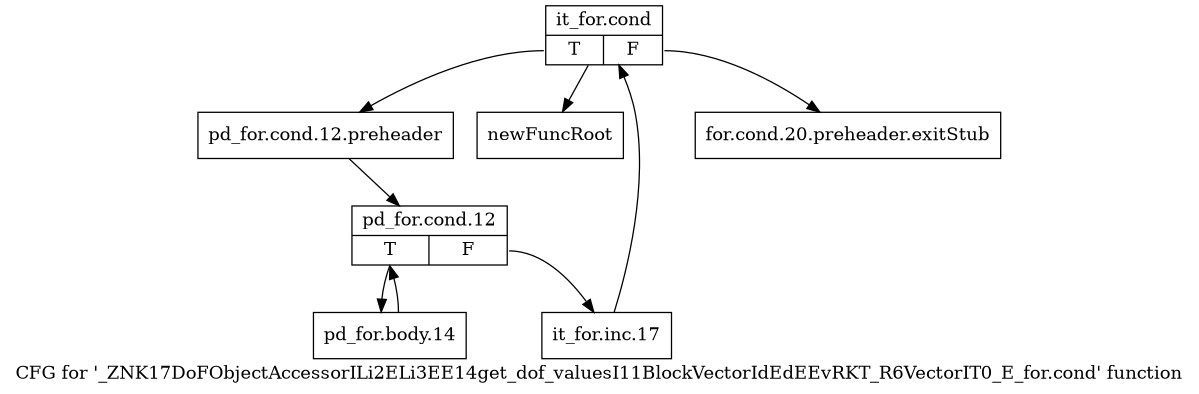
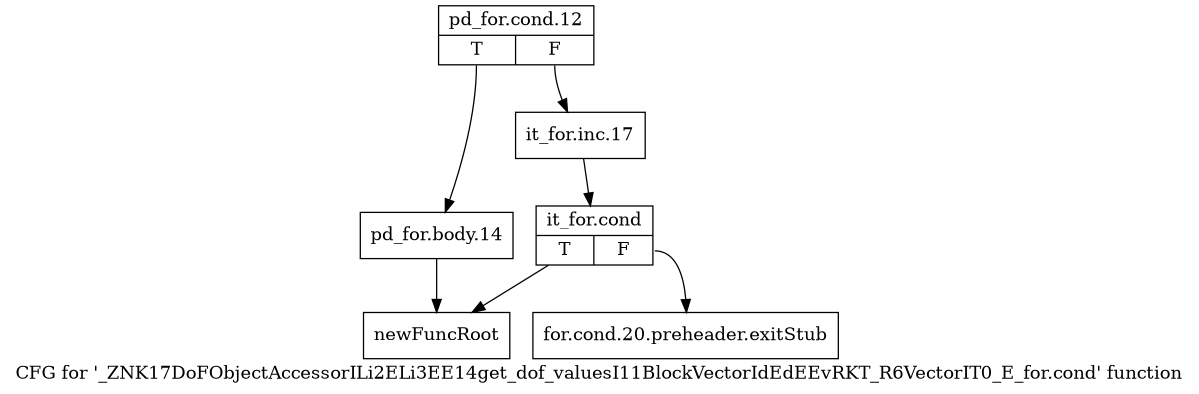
node "pd_for.cond.12.preheader": removed
edge "pd_for.body.14" -> "pd_for.cond.12": now "pd_for.body.14" -> "newFuncRoot"
